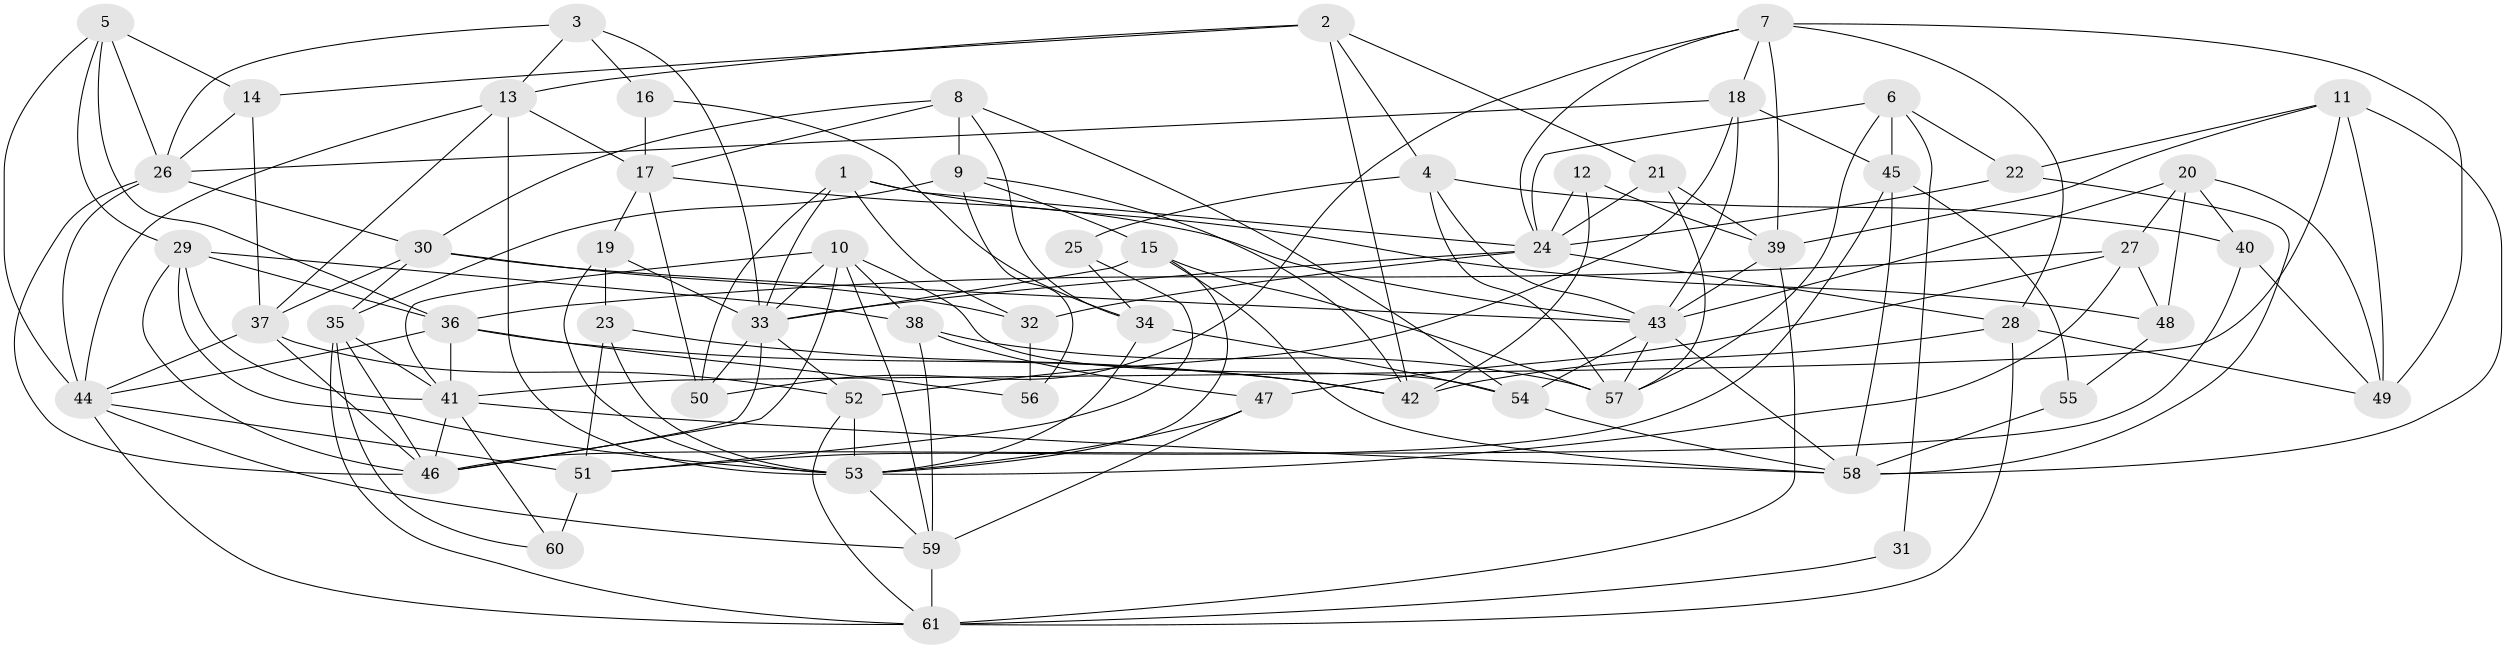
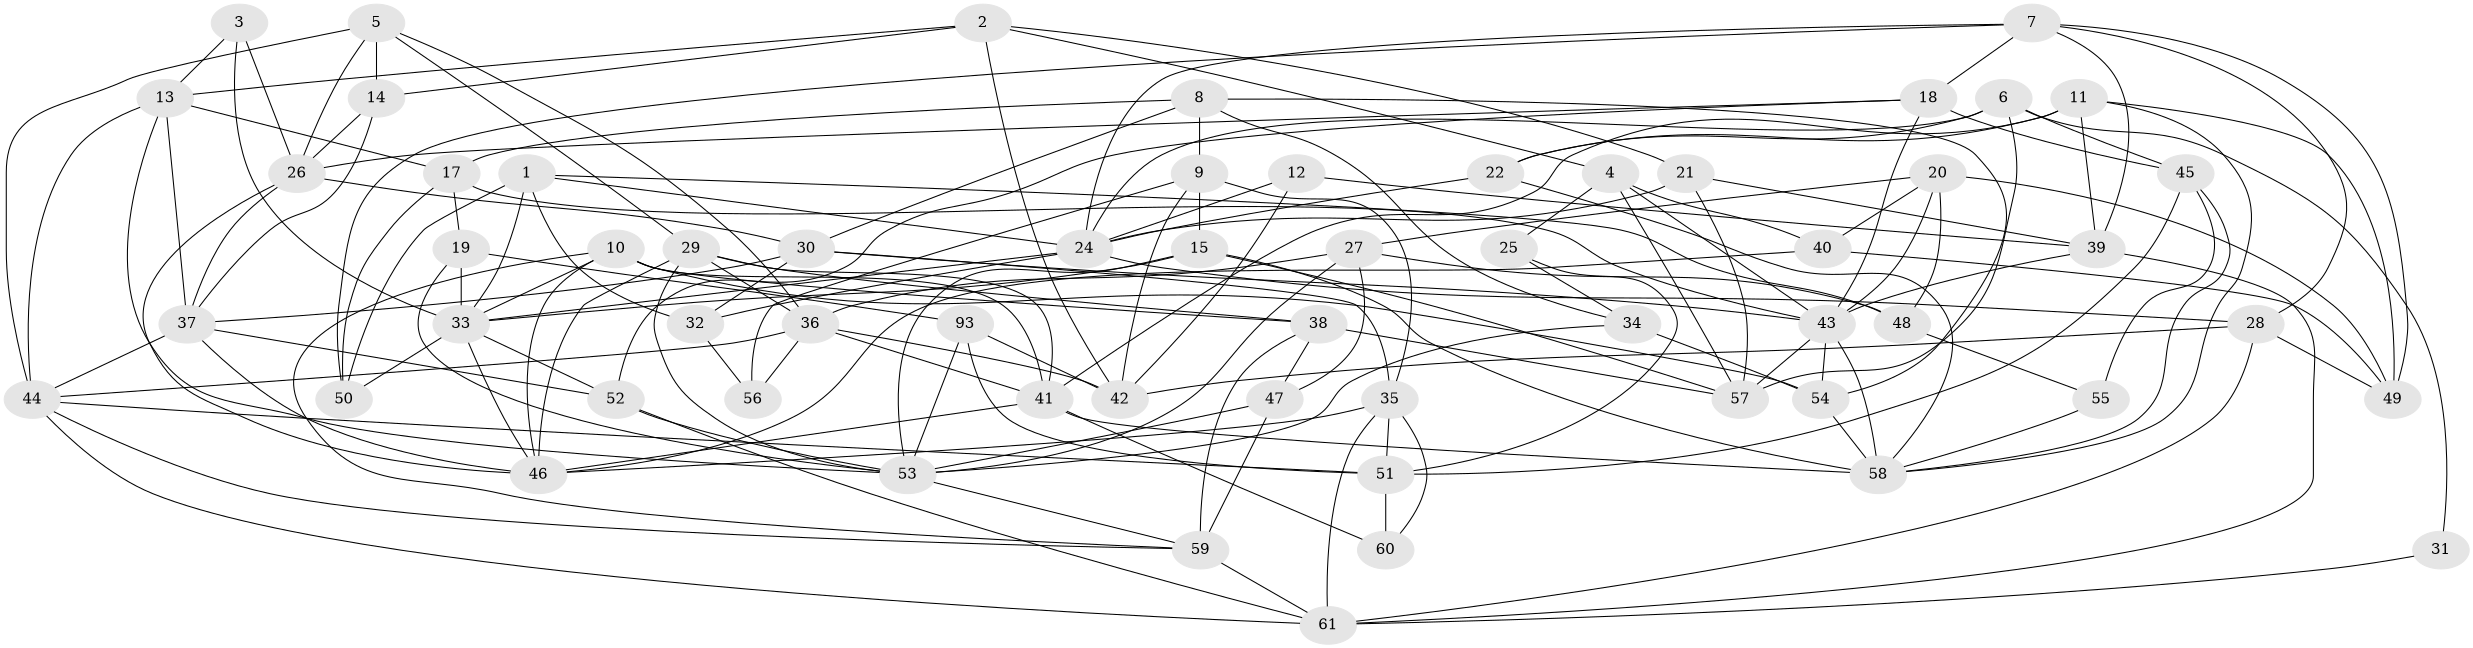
node "16": removed
edge "26" -- "44": now "26" -- "37"
node "23": label "23" -> "93"
edge "35" -- "41": now "35" -- "51"
